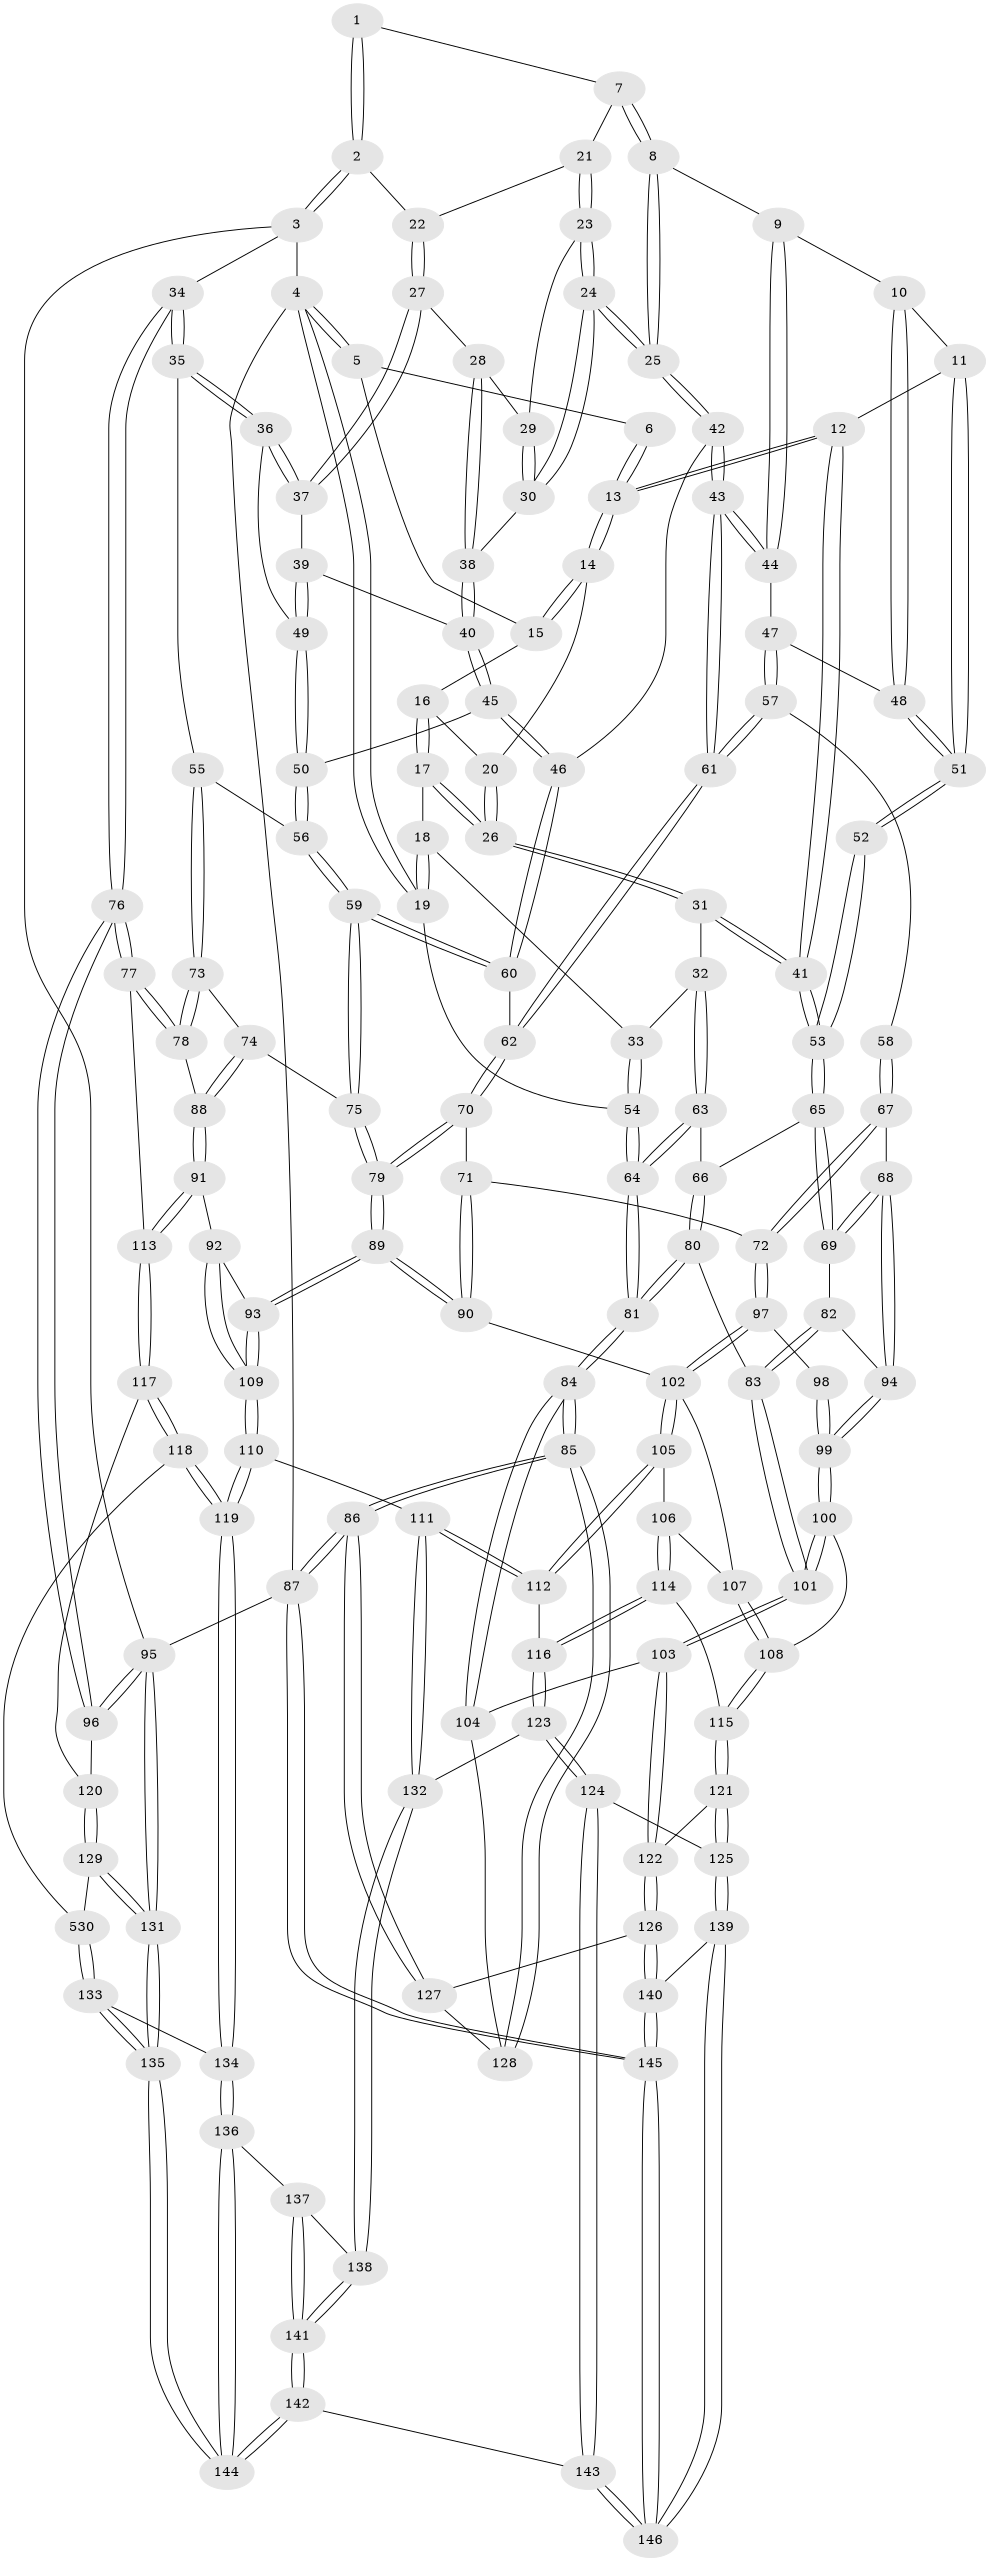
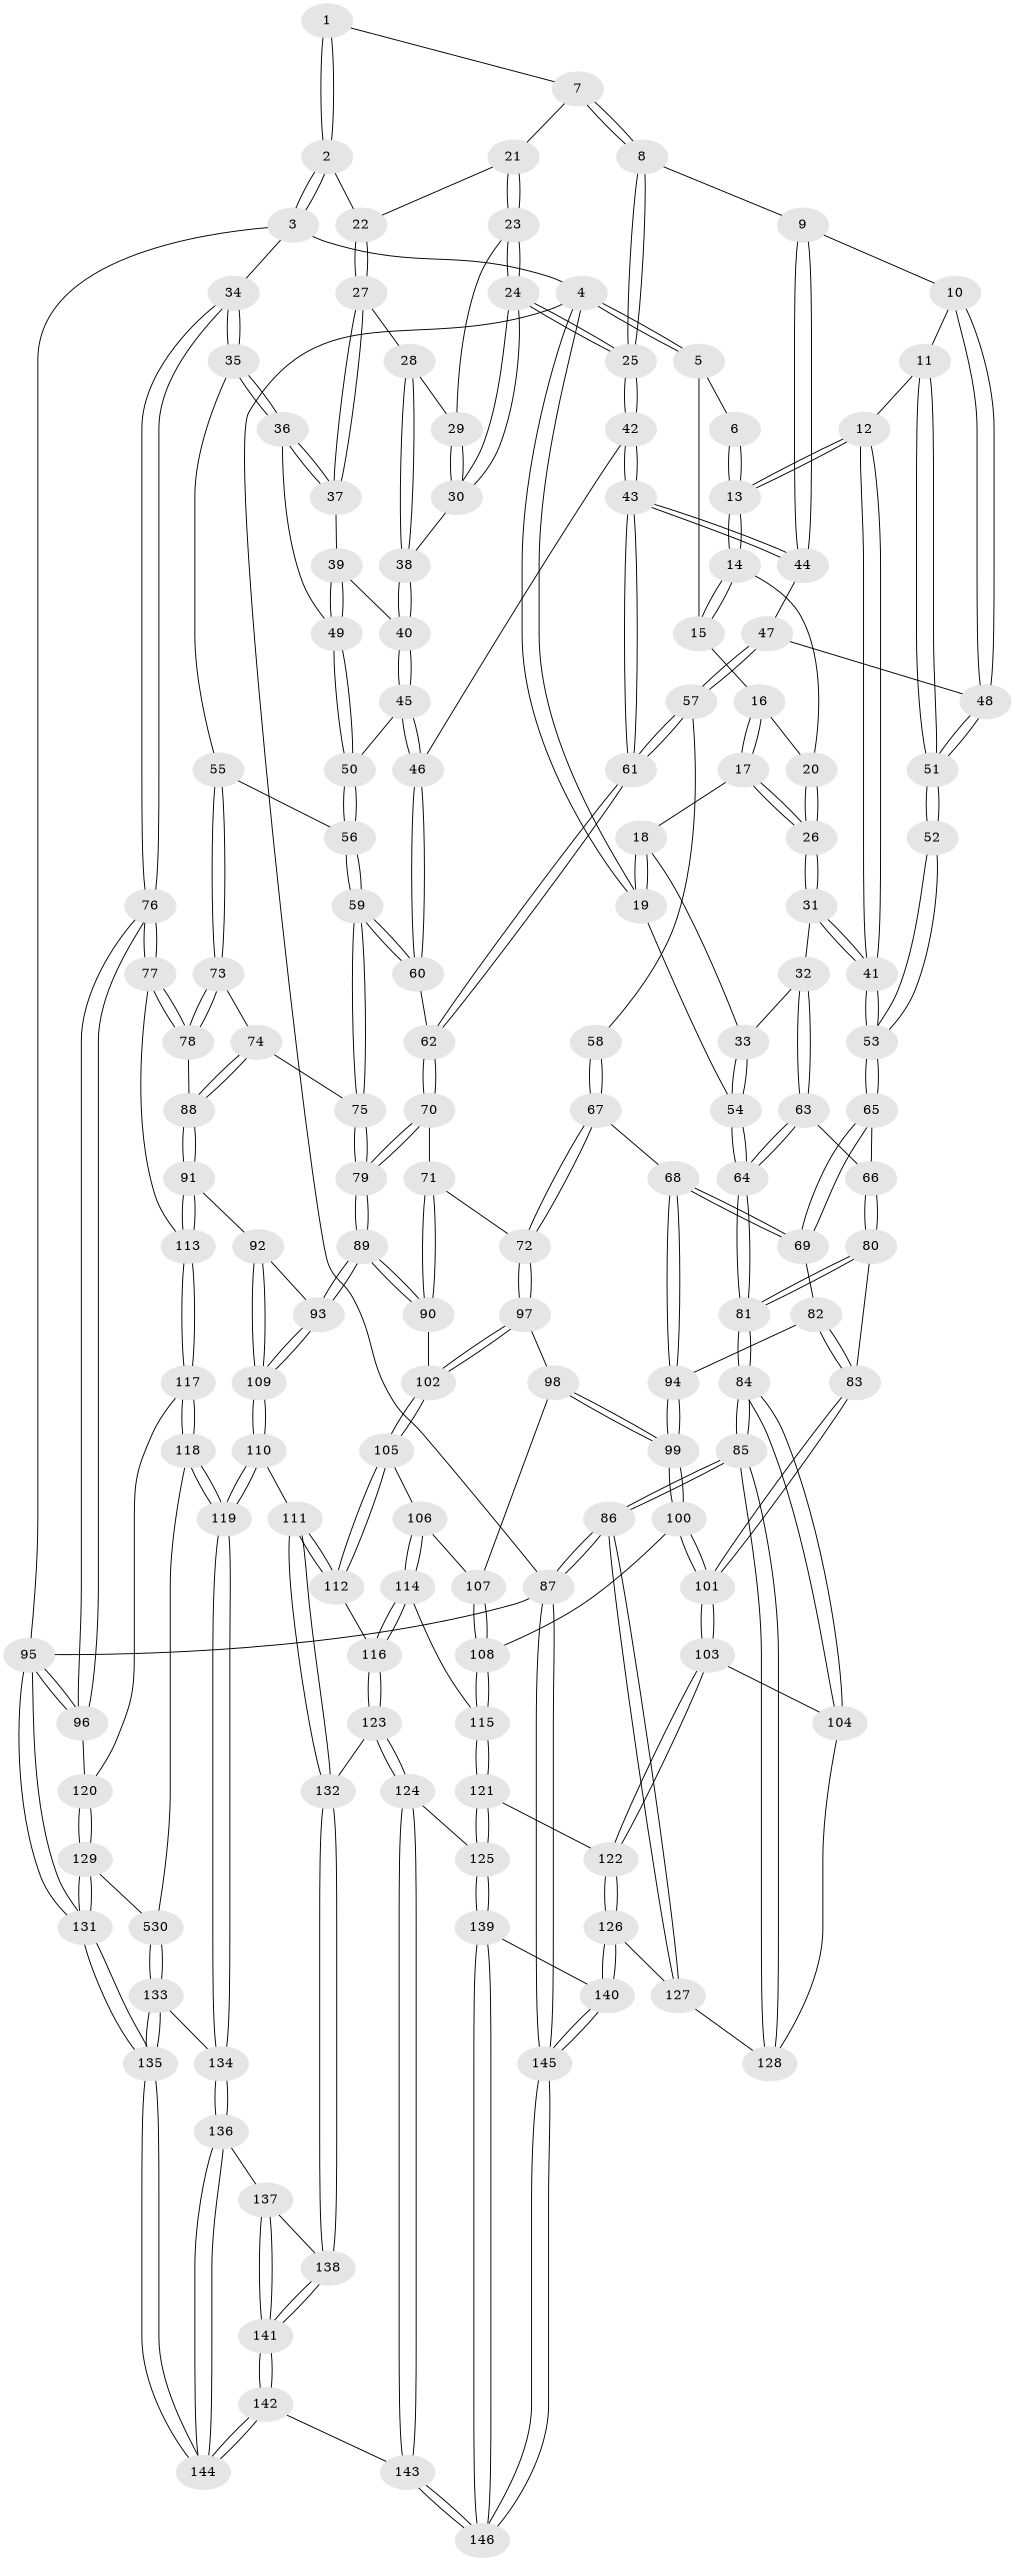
edge "102" -- "107": now "98" -- "107"
